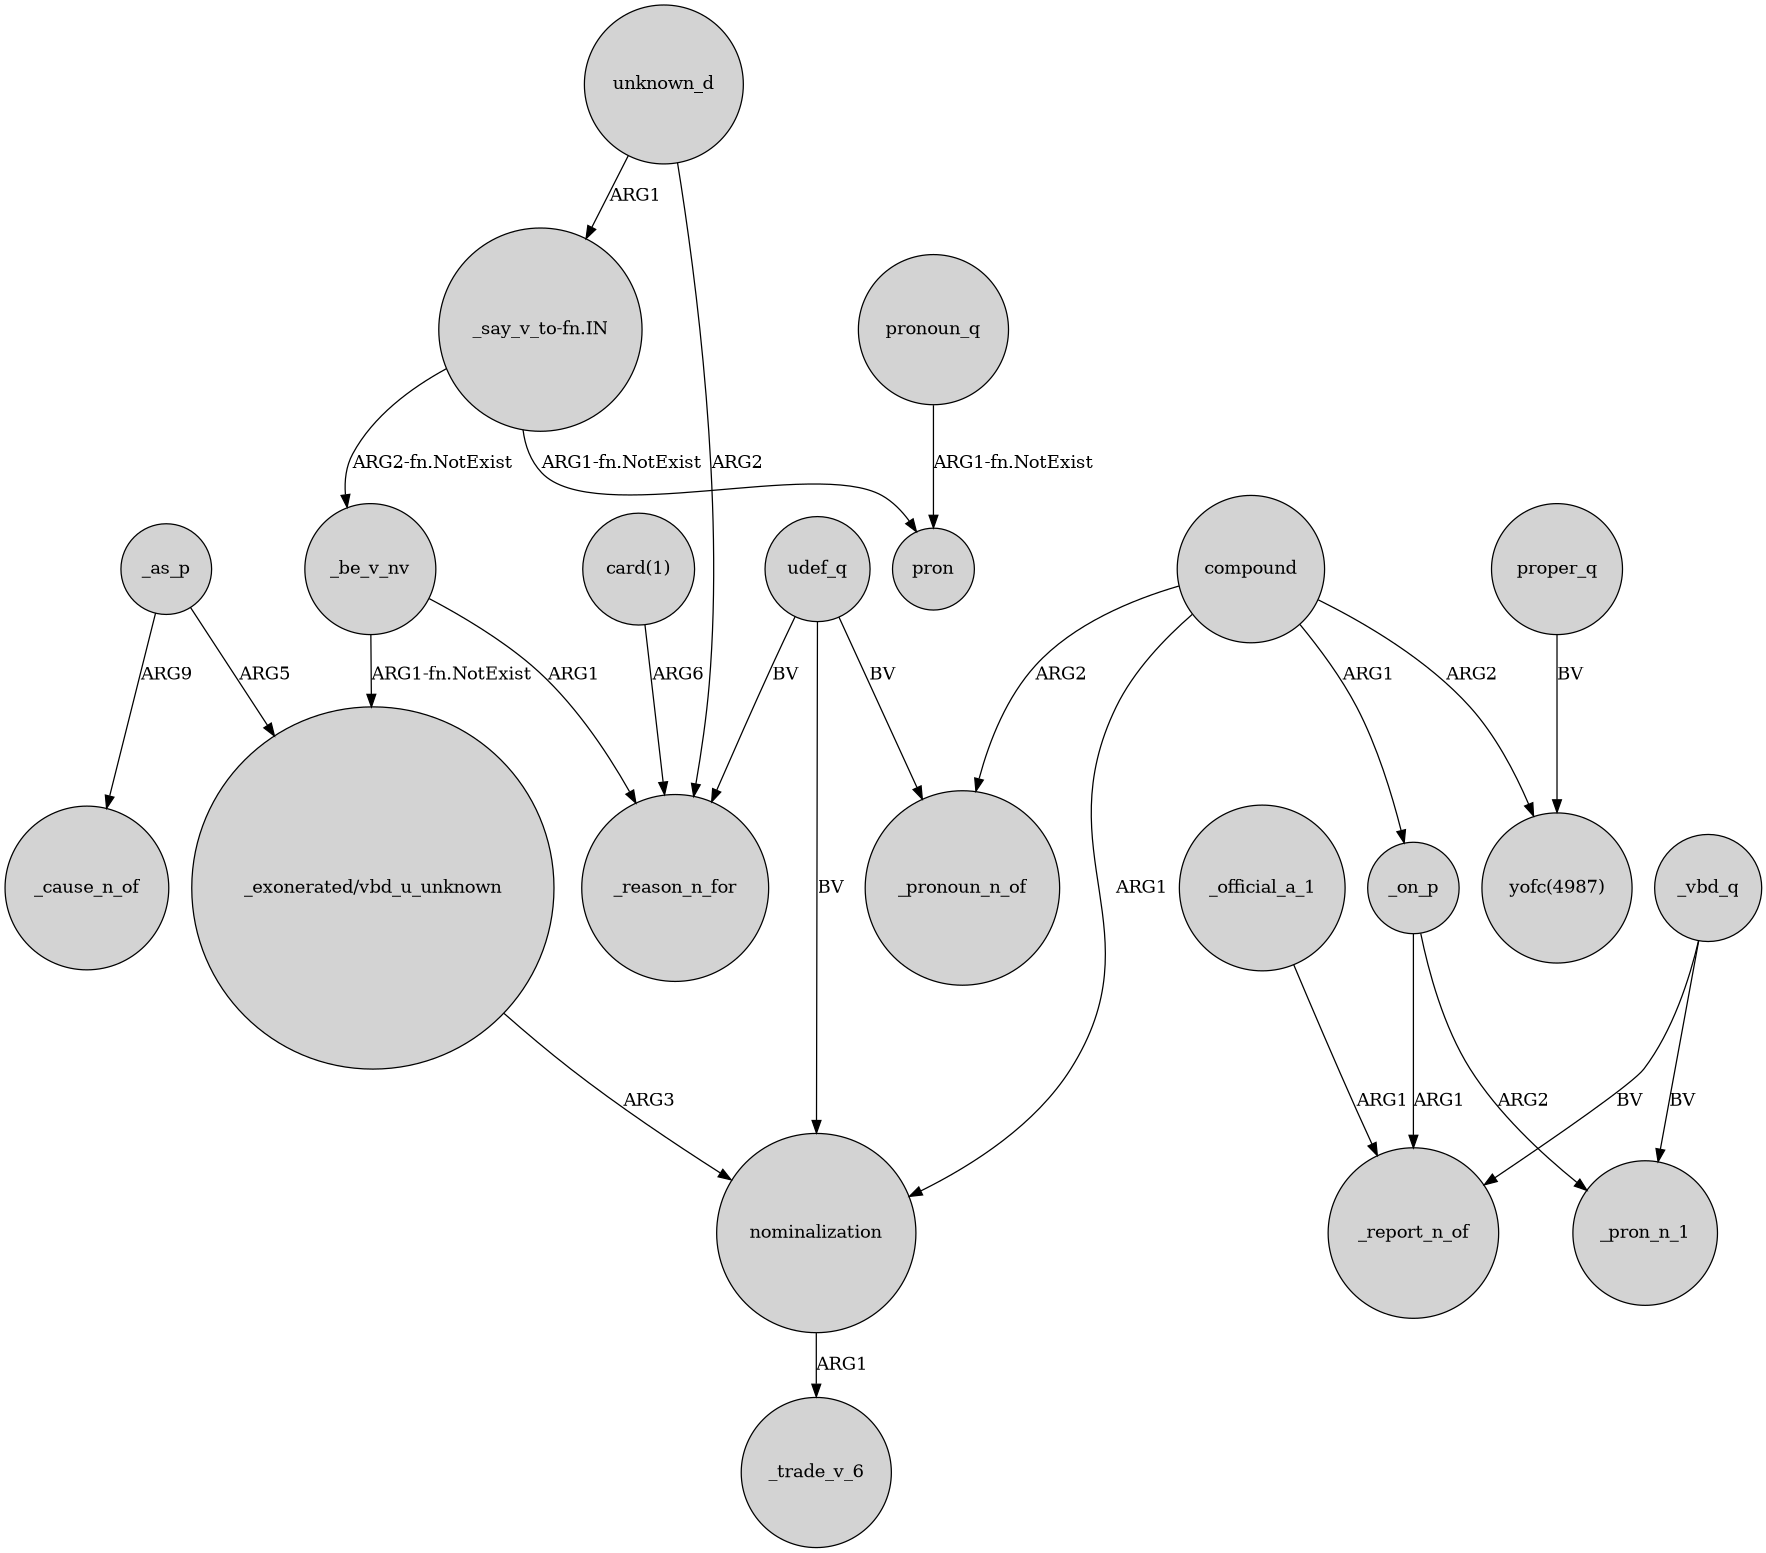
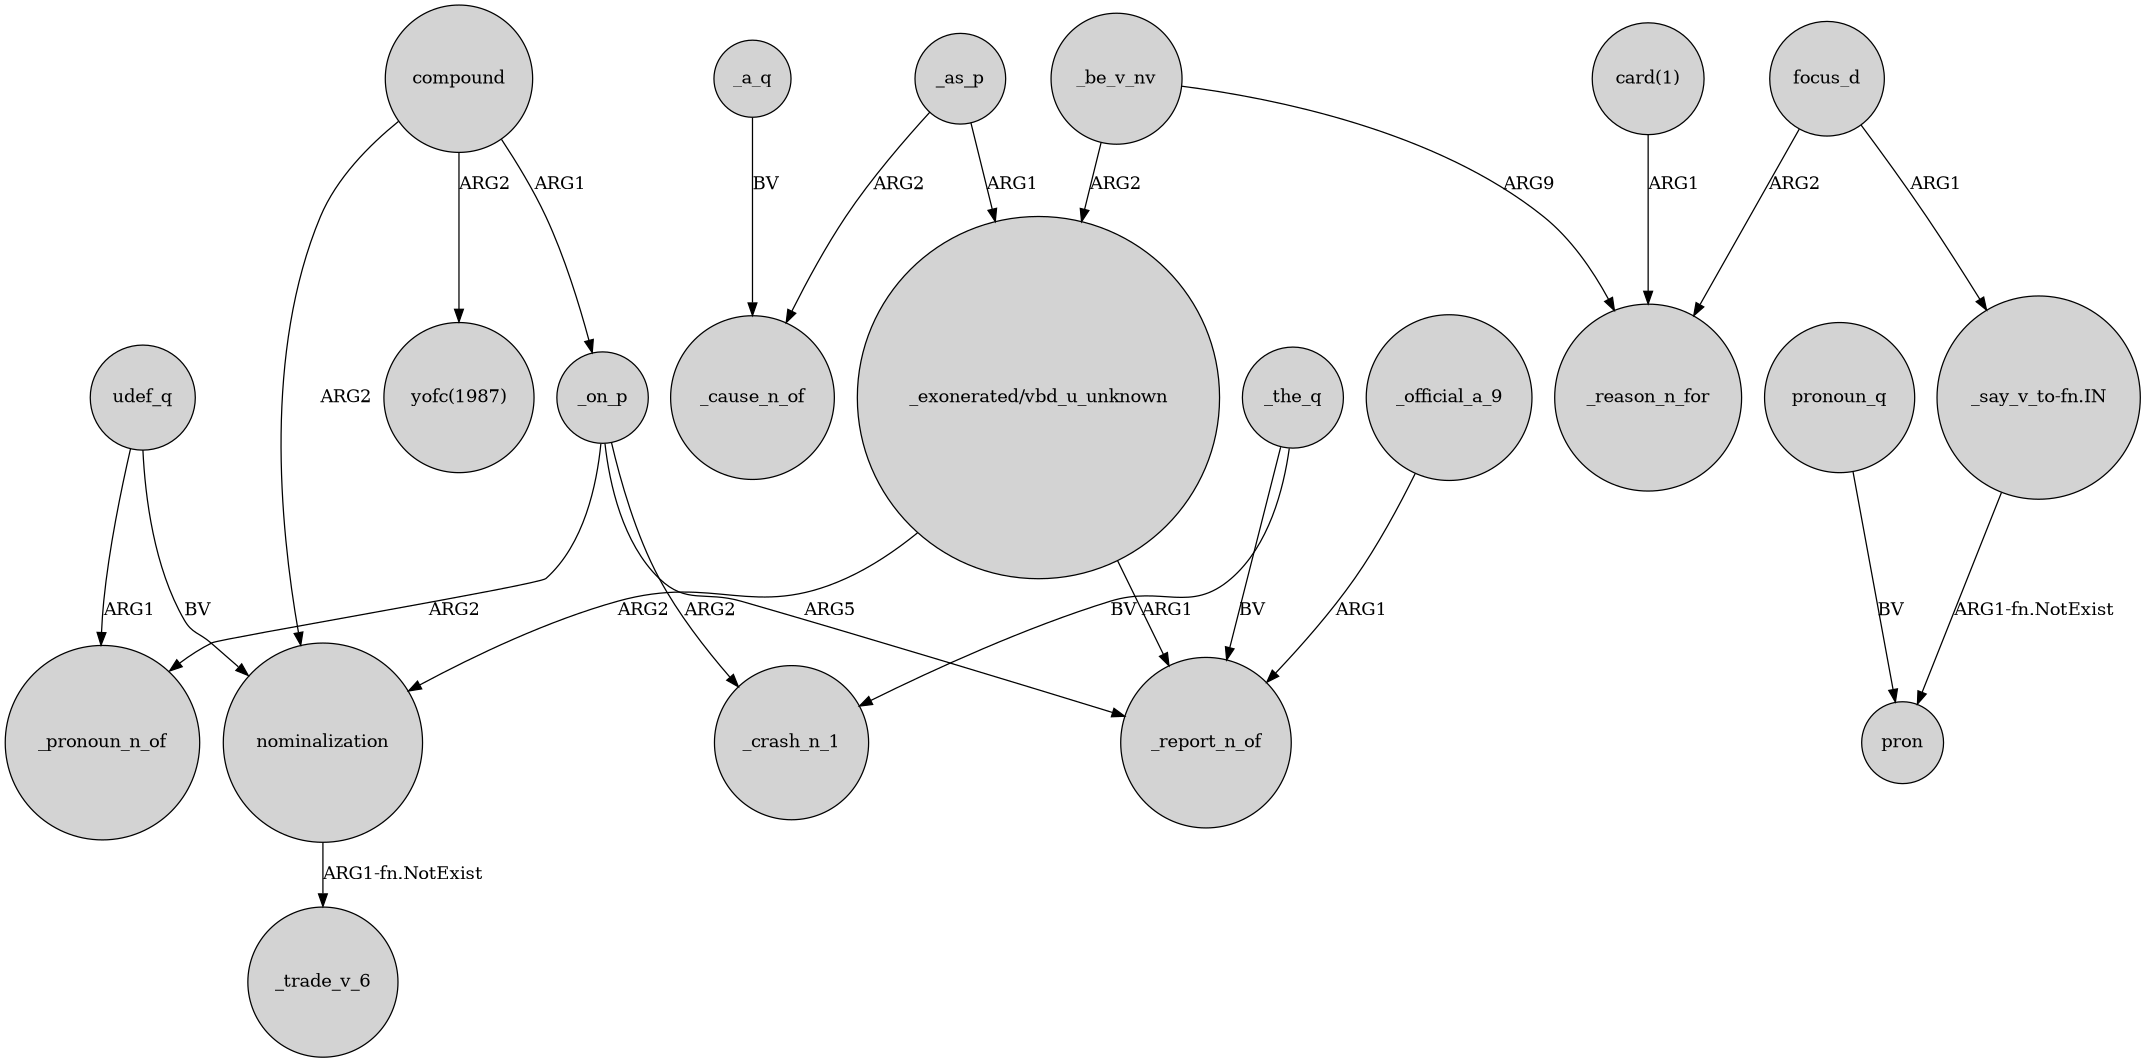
node "_a_q": added
node "unknown_d": label "unknown_d" -> "focus_d"
edge "_say_v_to-fn.IN" -> "_be_v_nv": removed, label "ARG2-fn.NotExist"
edge "pronoun_q" -> "pron": label "ARG1-fn.NotExist" -> "BV"
node "proper_q": removed
edge "_exonerated/vbd_u_unknown" -> "_report_n_of": added, label "ARG1"
edge "compound" -> "_pronoun_n_of": now "_on_p" -> "_pronoun_n_of"
edge "_as_p" -> "_cause_n_of": label "ARG9" -> "ARG2"
edge "_as_p" -> "_exonerated/vbd_u_unknown": label "ARG5" -> "ARG1"
edge "_be_v_nv" -> "_exonerated/vbd_u_unknown": label "ARG1-fn.NotExist" -> "ARG2"
edge "_be_v_nv" -> "_reason_n_for": label "ARG1" -> "ARG9"
edge "card(1)" -> "_reason_n_for": label "ARG6" -> "ARG1"
edge "udef_q" -> "_pronoun_n_of": label "BV" -> "ARG1"
edge "udef_q" -> "_reason_n_for": removed, label "BV"
edge "compound" -> "nominalization": label "ARG1" -> "ARG2"
node "_official_a_1": label "_official_a_1" -> "_official_a_9"
node "yofc(4987)": label "yofc(4987)" -> "yofc(1987)"
node "_vbd_q": label "_vbd_q" -> "_the_q"
edge "_exonerated/vbd_u_unknown" -> "nominalization": label "ARG3" -> "ARG2"
edge "_on_p" -> "_report_n_of": label "ARG1" -> "ARG5"
node "_pron_n_1": label "_pron_n_1" -> "_crash_n_1"
edge "nominalization" -> "_trade_v_6": label "ARG1" -> "ARG1-fn.NotExist"
